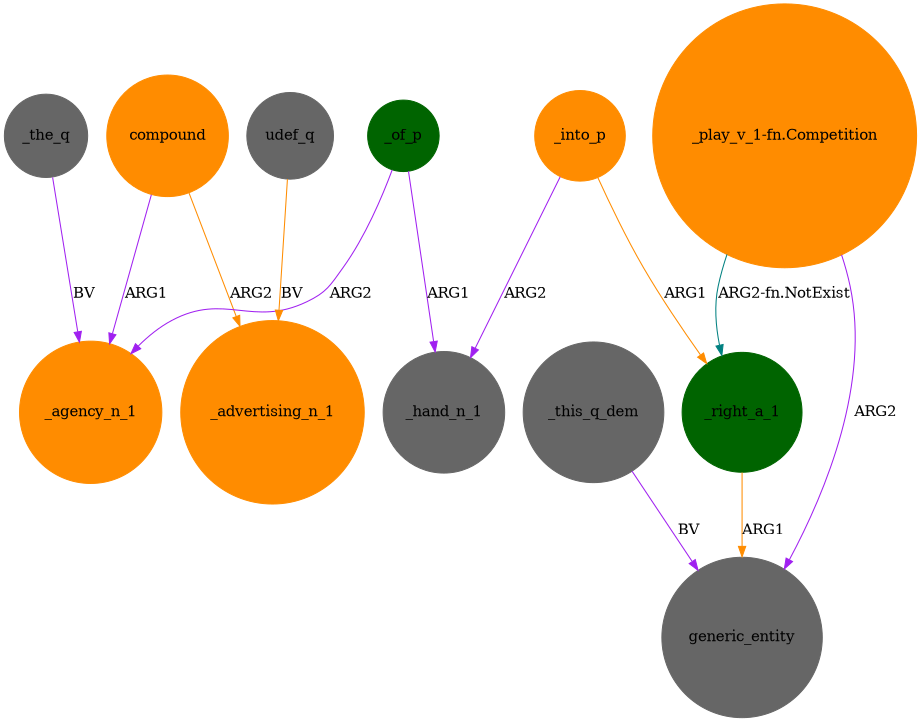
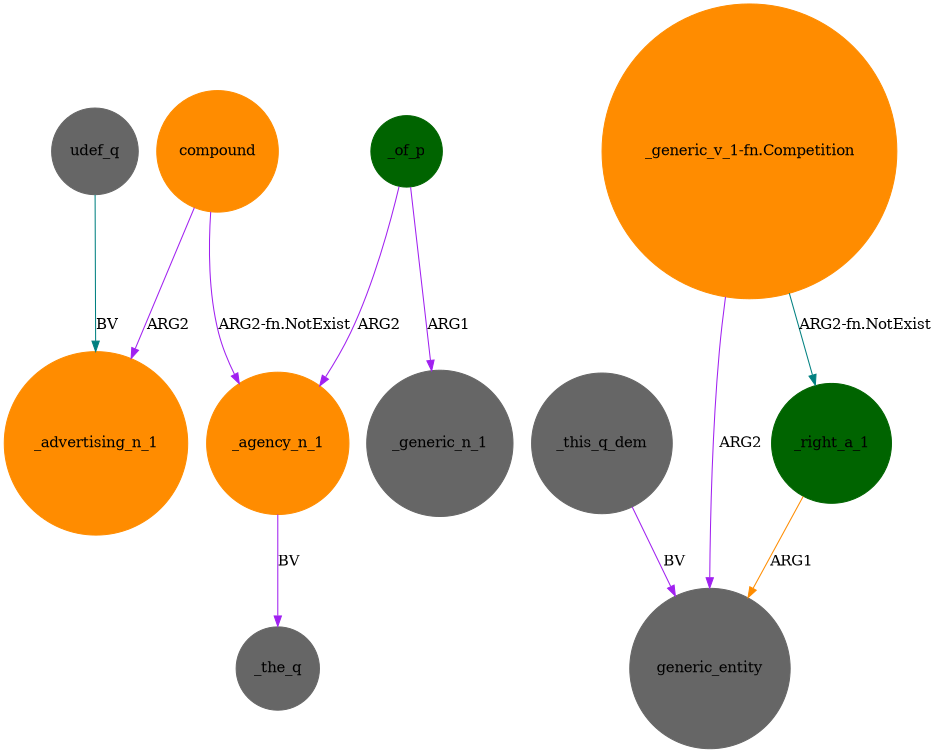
node "_into_p": removed
node "_play_v_1-fn.Competition": label "_play_v_1-fn.Competition" -> "_generic_v_1-fn.Competition"
edge "udef_q" -> "_advertising_n_1": color darkorange -> teal
edge "_the_q" -> "_agency_n_1": reversed
edge "compound" -> "_advertising_n_1": color darkorange -> purple
edge "compound" -> "_agency_n_1": label "ARG1" -> "ARG2-fn.NotExist"
node "_hand_n_1": label "_hand_n_1" -> "_generic_n_1"
